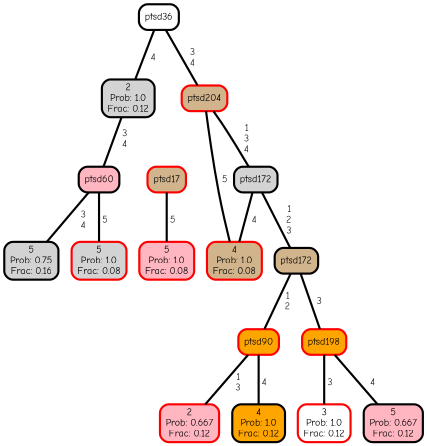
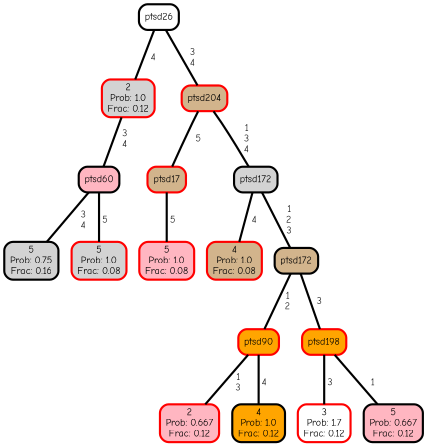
node "ptsd36": label "ptsd36" -> "ptsd26"
node "2 Prob: 1.0 Frac: 0.12": color black -> red
edge "ptsd204" -- "4 Prob: 1.0 Frac: 0.08": now "ptsd204" -- "ptsd17"
edge "ptsd198" -- "5 Prob: 0.667 Frac: 0.12": label " 4" -> " 1"
node "3 Prob: 1.0 Frac: 0.12": label "3 Prob: 1.0 Frac: 0.12" -> "3 Prob: 1.7 Frac: 0.12"
